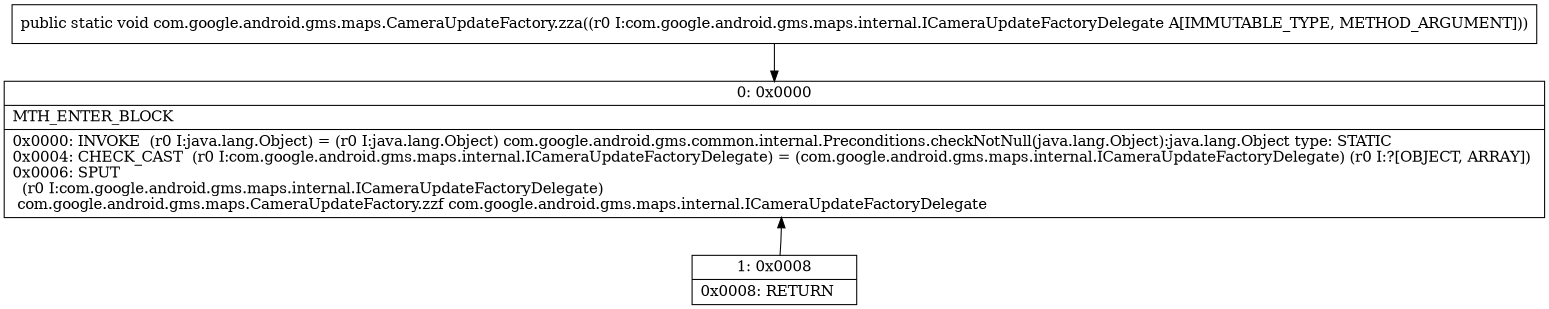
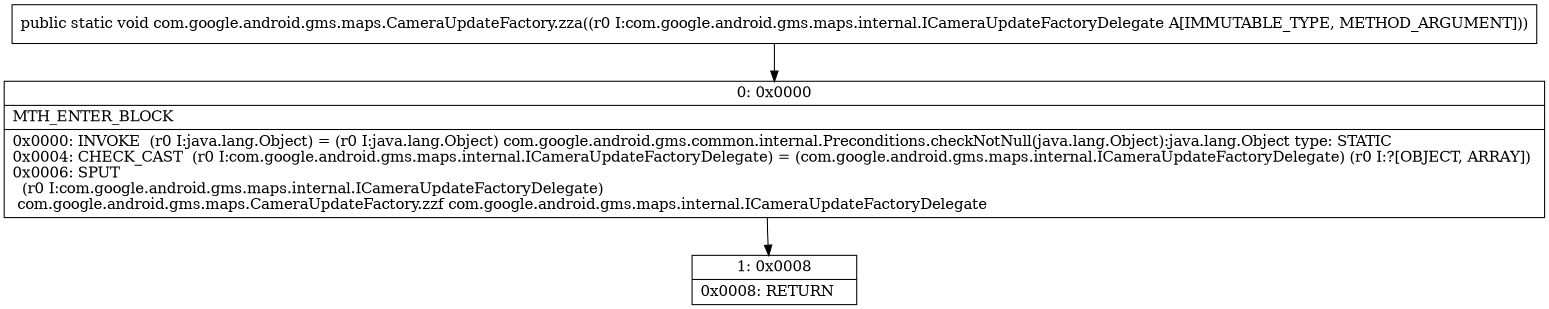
edge "1: 0x0008" -> "0: 0x0000": reversed
